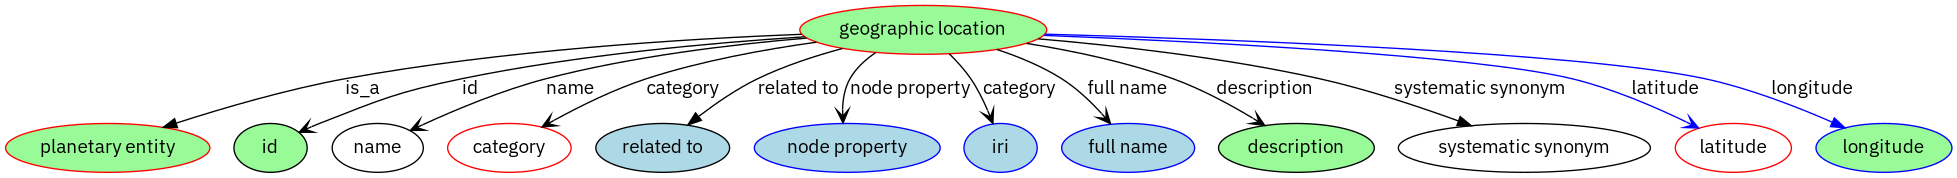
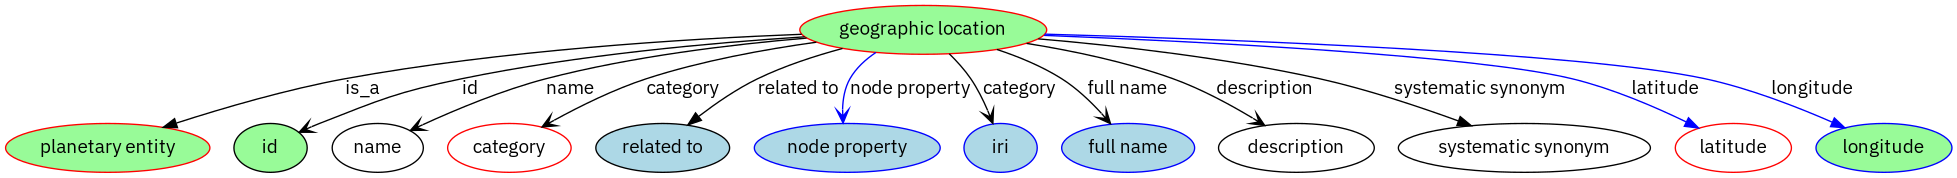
edge "geographic location" -> "latitude": arrowhead vee -> normal
edge "geographic location" -> "node property": color black -> blue
node "description": fillcolor palegreen -> white
